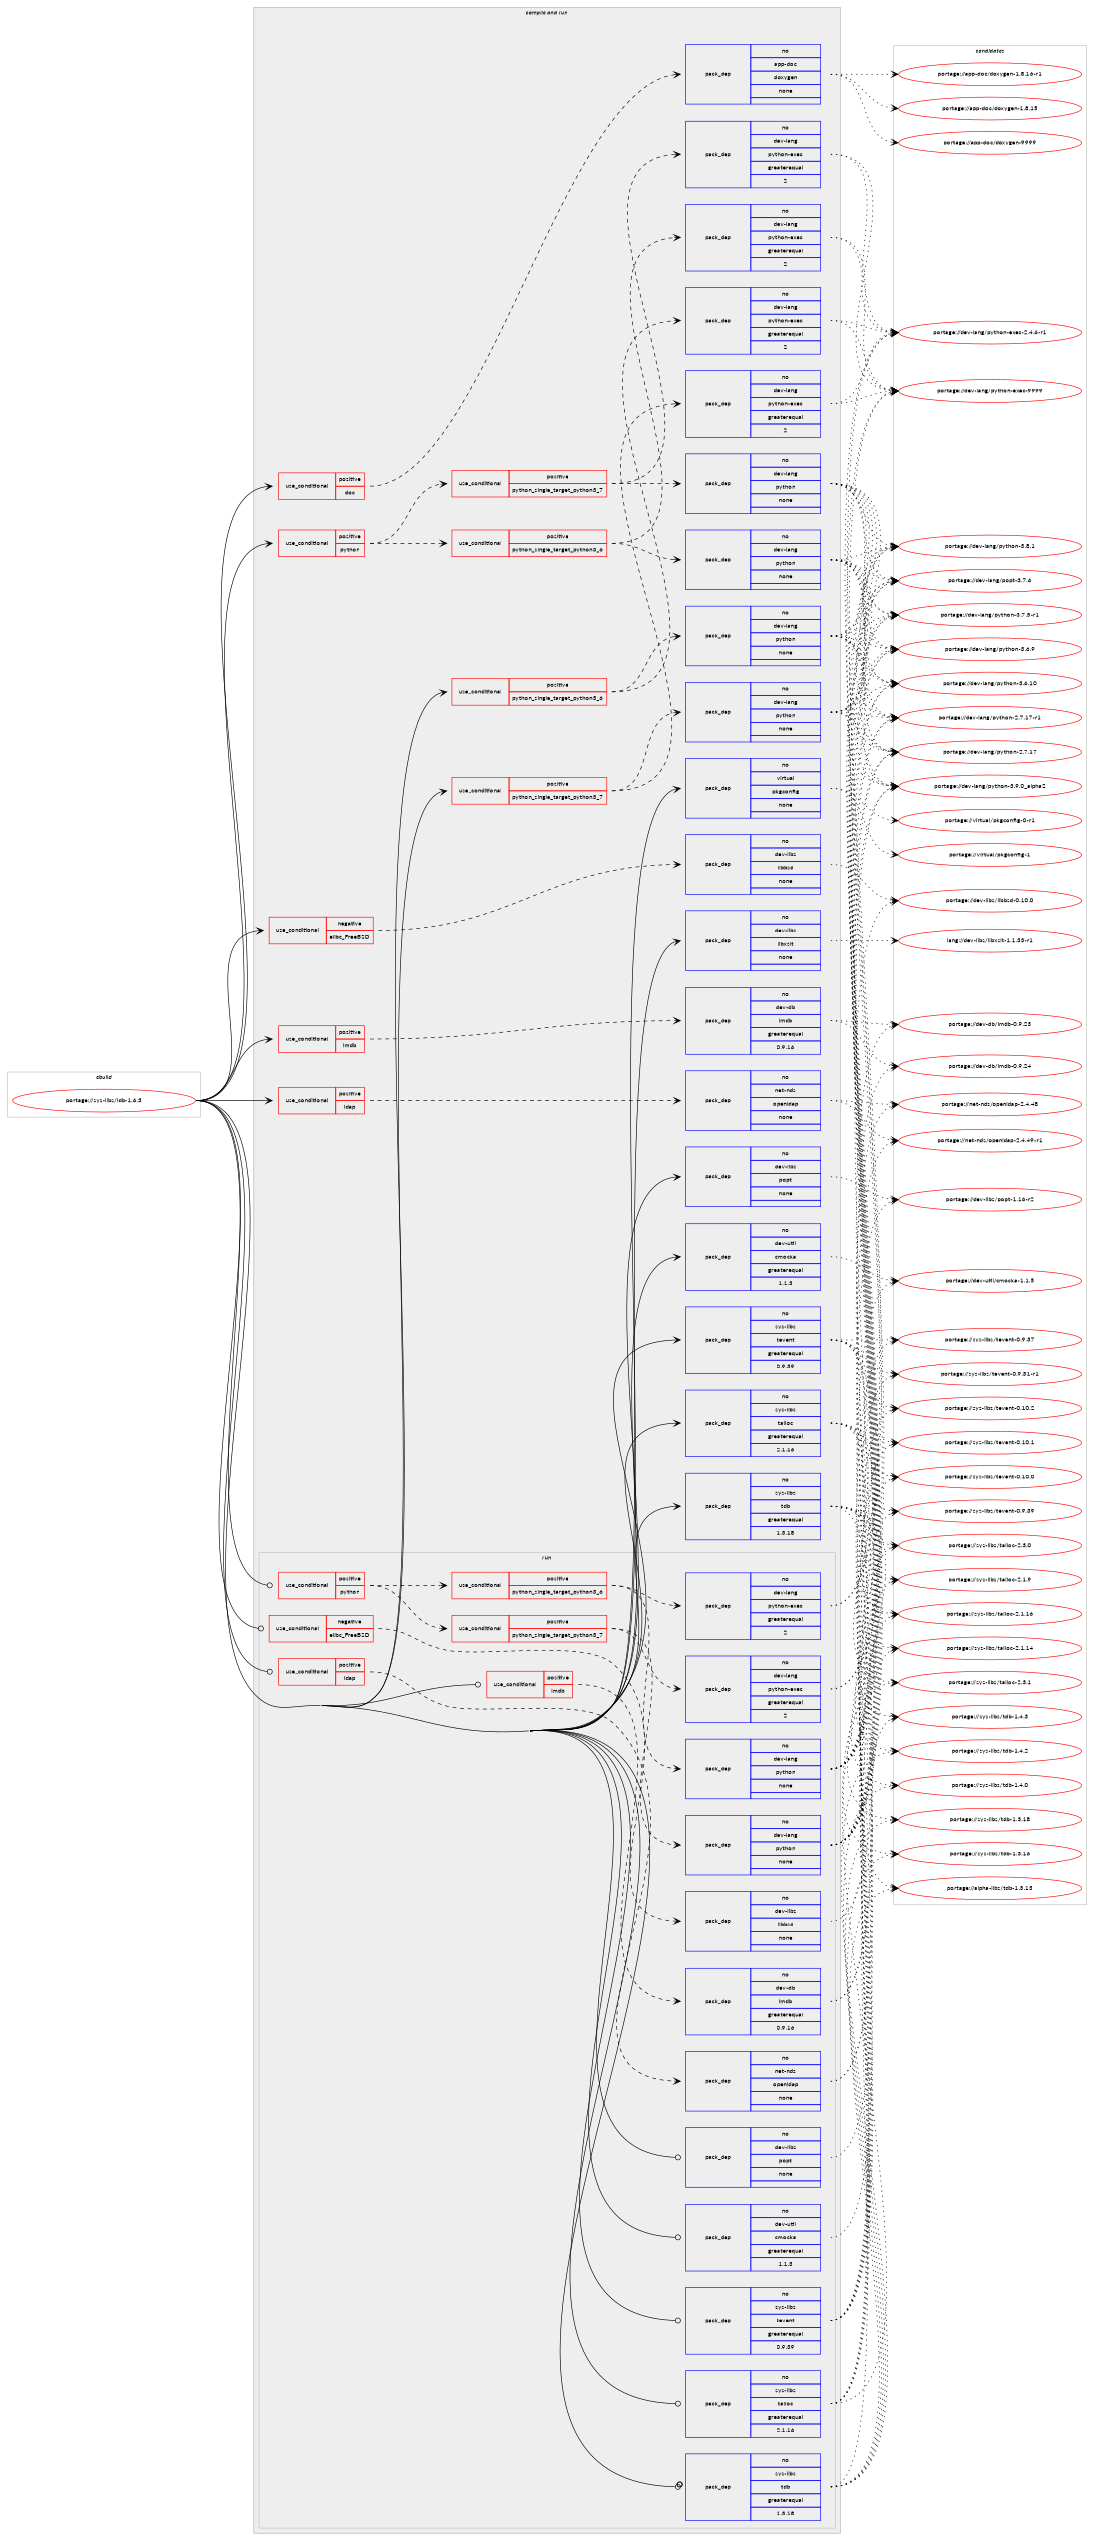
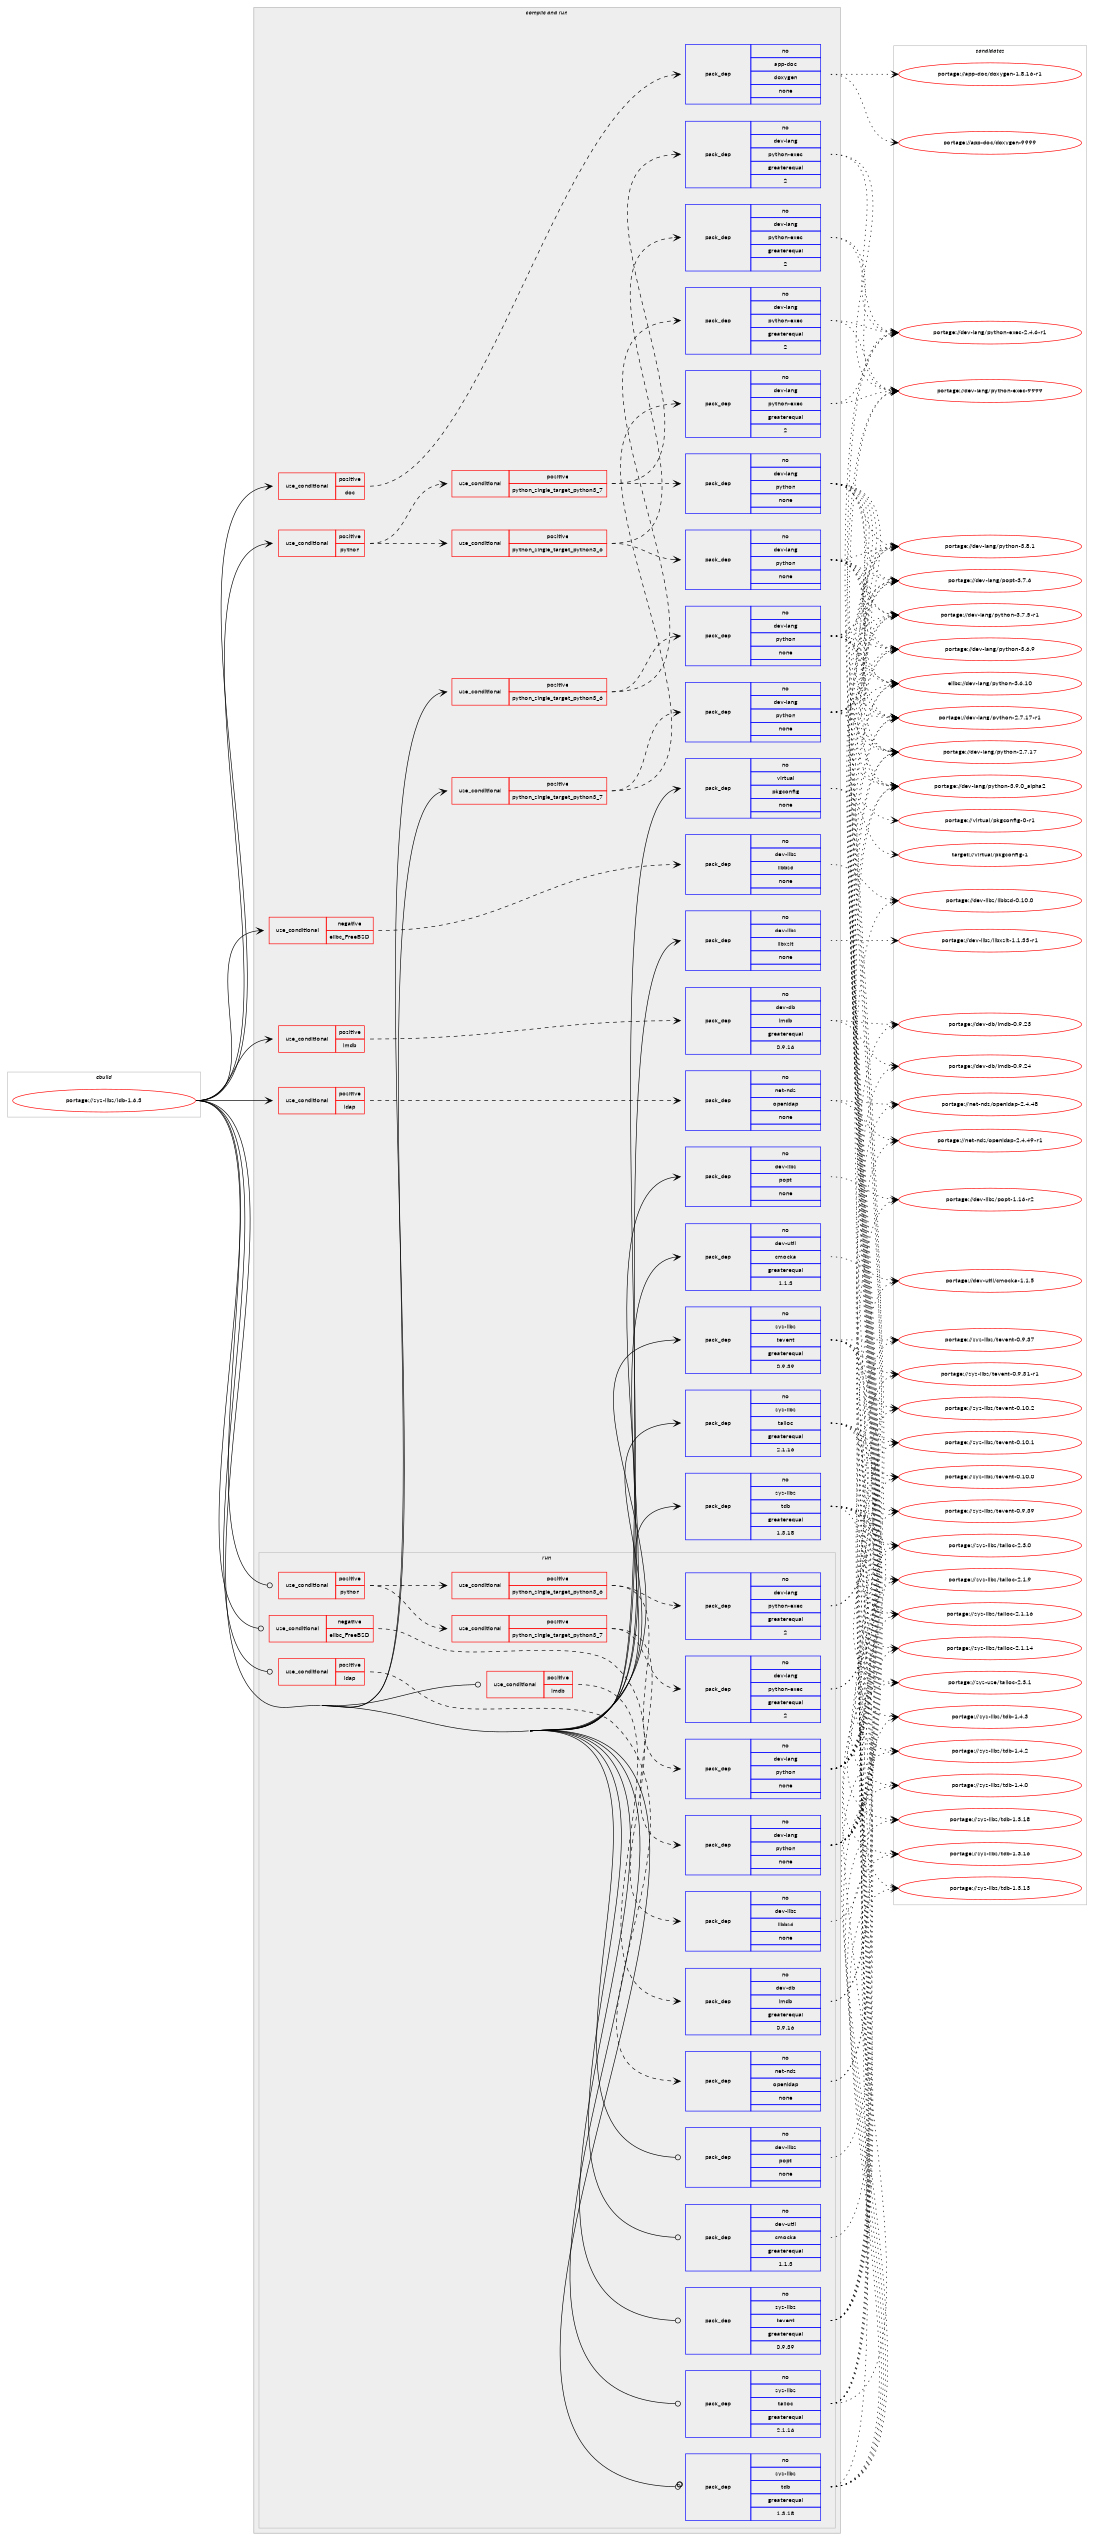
node "portage://app-doc/doxygen-1.8.15": removed
node "portage://dev-lang/python-3.6.10": label "portage://dev-lang/python-3.6.10" -> "elibc://dev-lang/python-3.6.10"
node "portage://virtual/pkgconfig-1": label "portage://virtual/pkgconfig-1" -> "target://virtual/pkgconfig-1"
node "lang://dev-libs/libxslt-1.1.33-r1": label "lang://dev-libs/libxslt-1.1.33-r1" -> "portage://dev-libs/libxslt-1.1.33-r1"
node "portage://sys-libs/talloc-2.3.1": label "portage://sys-libs/talloc-2.3.1" -> "portage://sys-use/talloc-2.3.1"
node "portage://alpha-libs/tdb-1.3.13": label "portage://alpha-libs/tdb-1.3.13" -> "portage://sys-libs/tdb-1.3.13"
